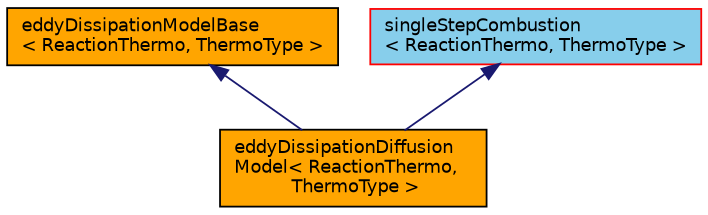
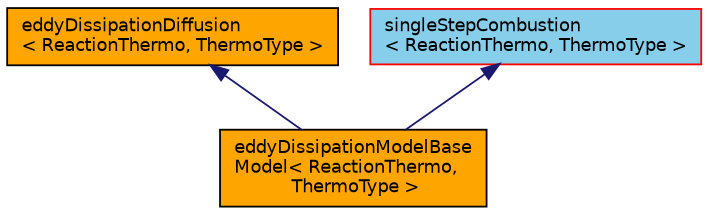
node "eddyDissipationModelBase < ReactionThermo, ThermoType >": label "eddyDissipationModelBase < ReactionThermo, ThermoType >" -> "eddyDissipationDiffusion < ReactionThermo, ThermoType >"
node "eddyDissipationDiffusion Model< ReactionThermo, ThermoType >": label "eddyDissipationDiffusion Model< ReactionThermo, ThermoType >" -> "eddyDissipationModelBase Model< ReactionThermo, ThermoType >"
